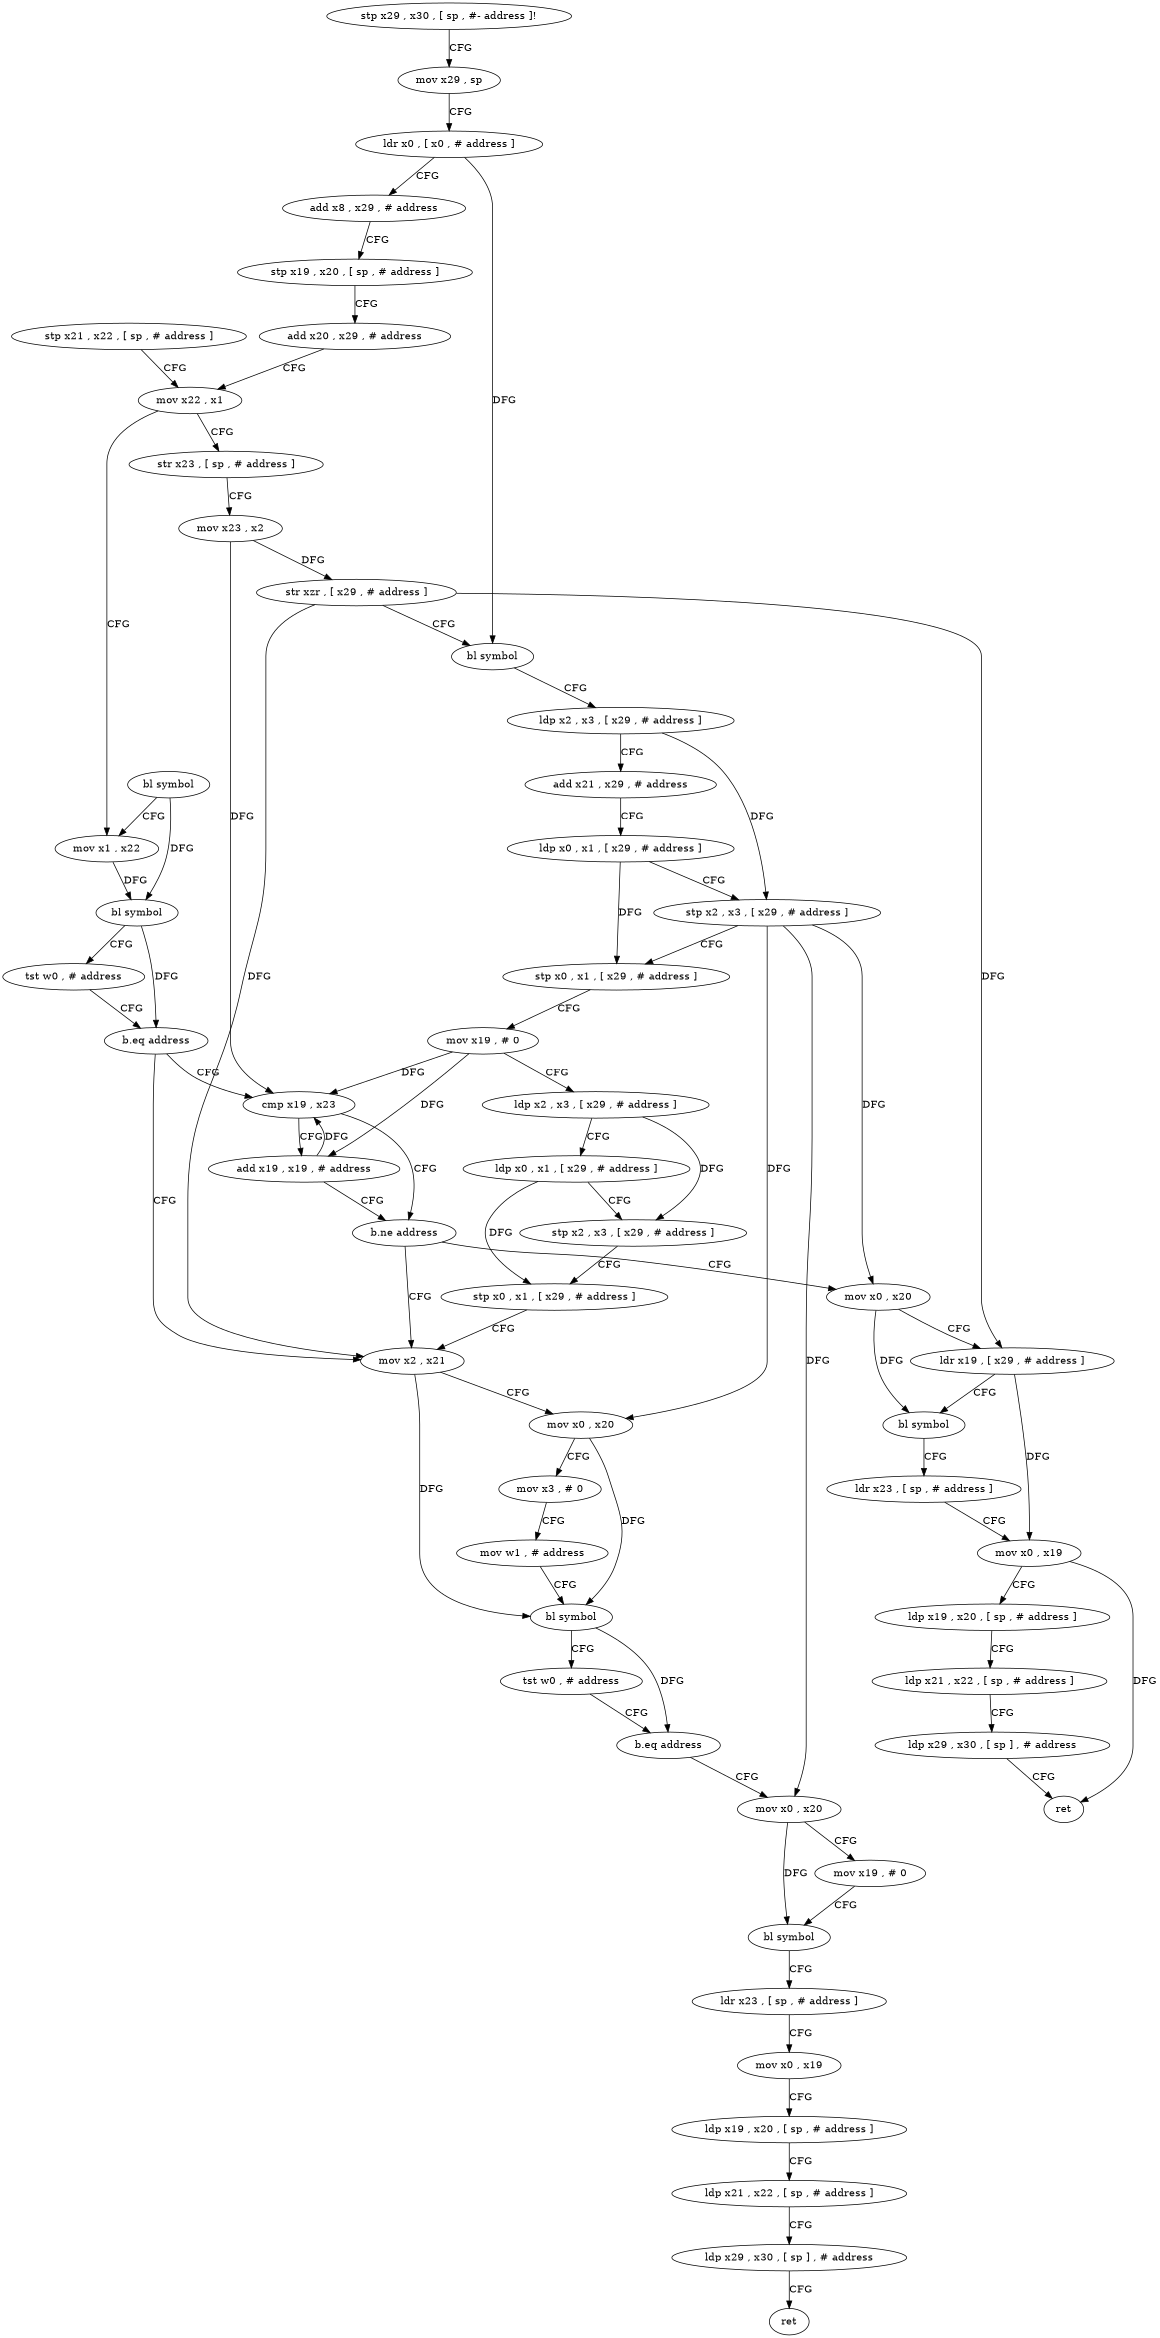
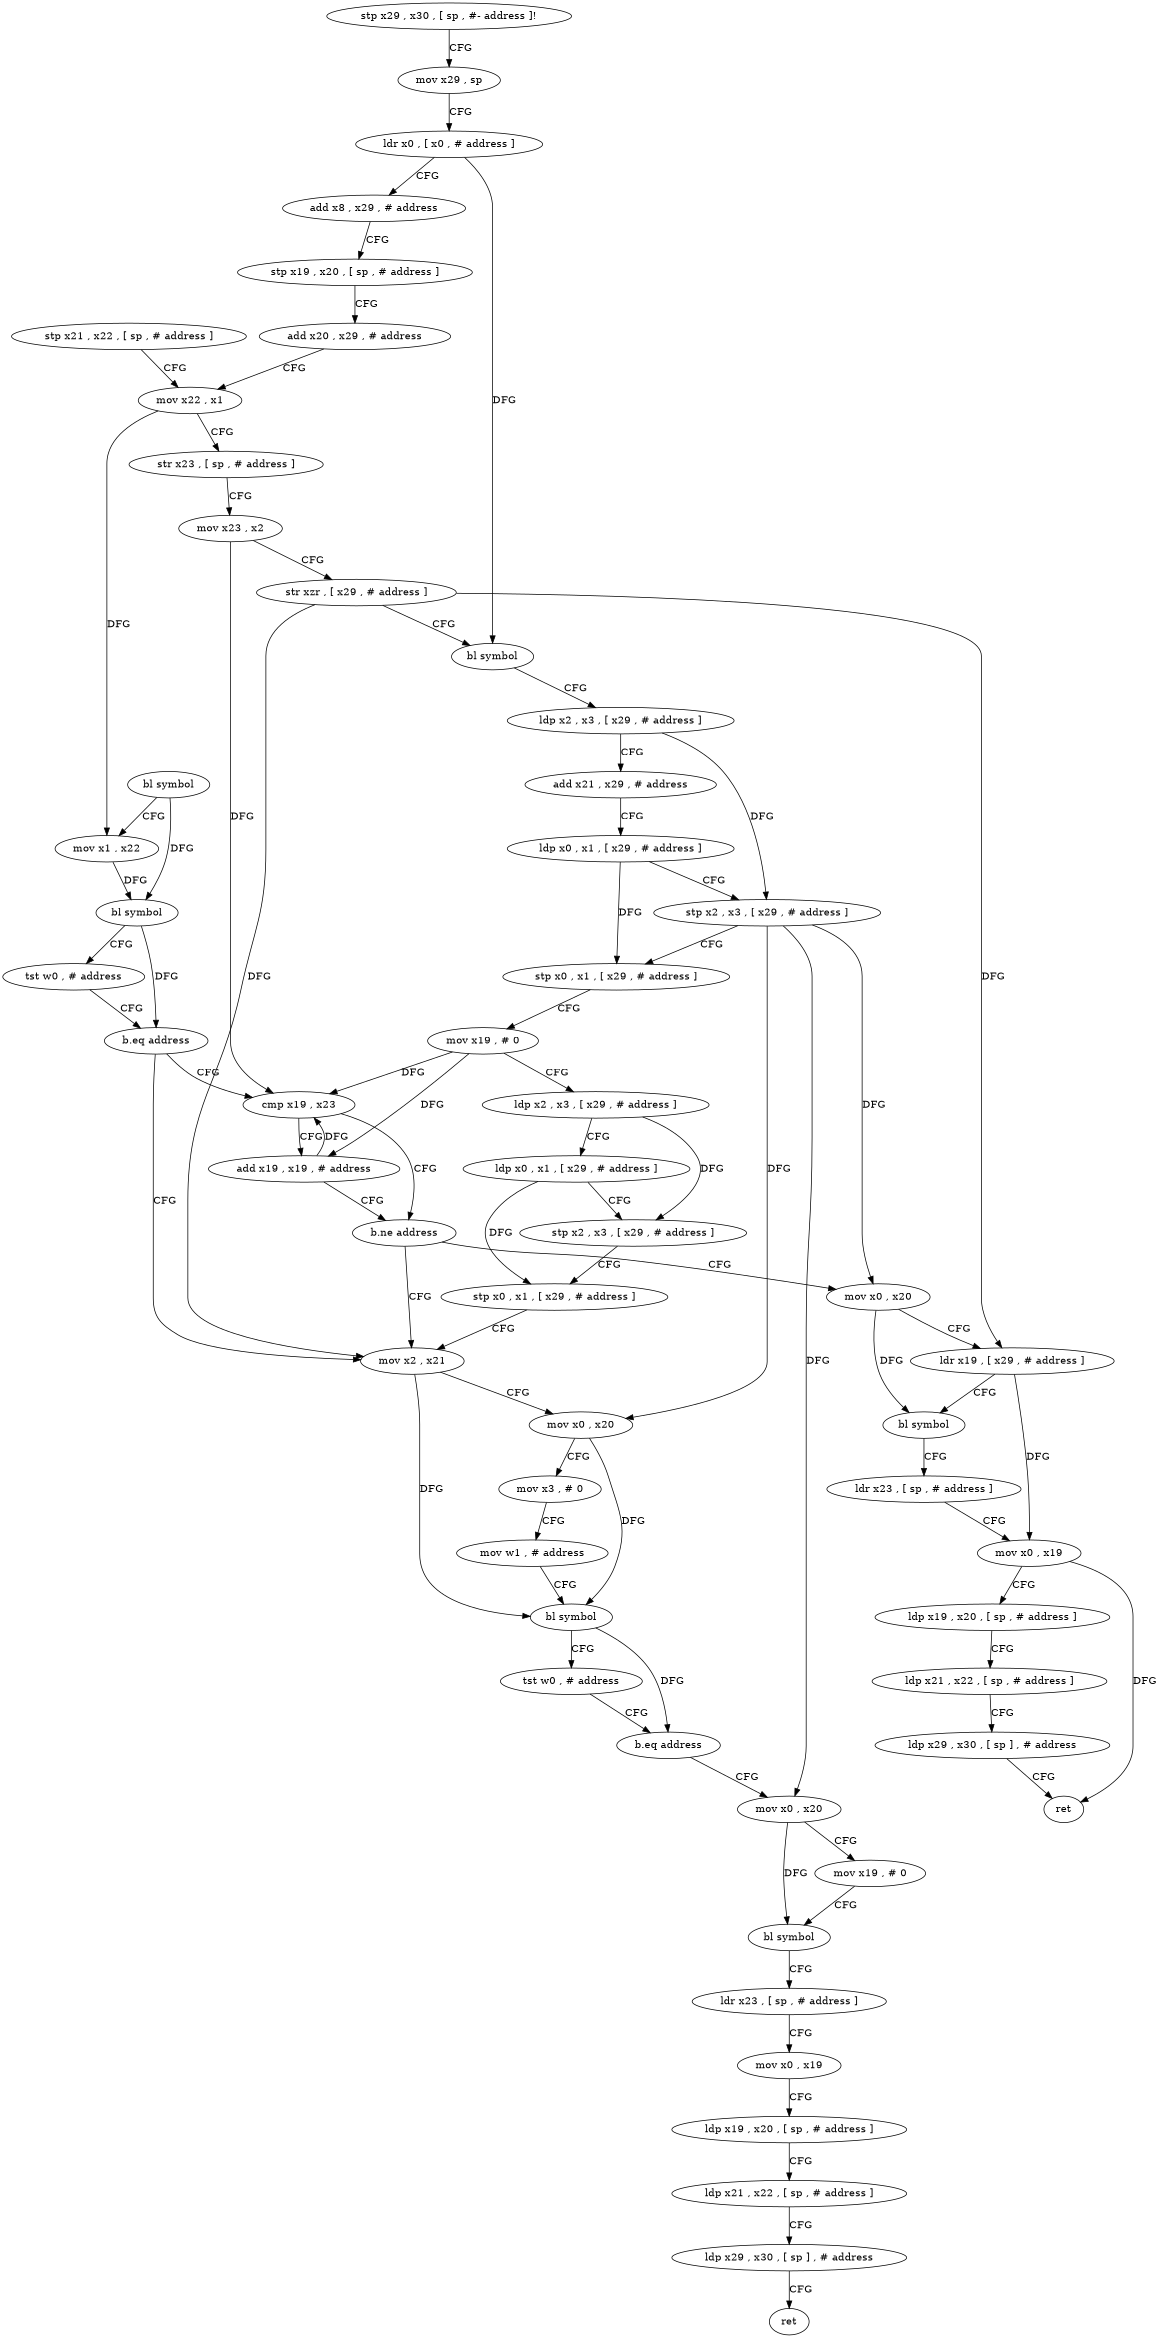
edge "mov x23 , x2" -> "str xzr , [ x29 , # address ]": label "DFG" -> "CFG"
edge "mov x22 , x1" -> "mov x1 , x22": label "CFG" -> "DFG"
